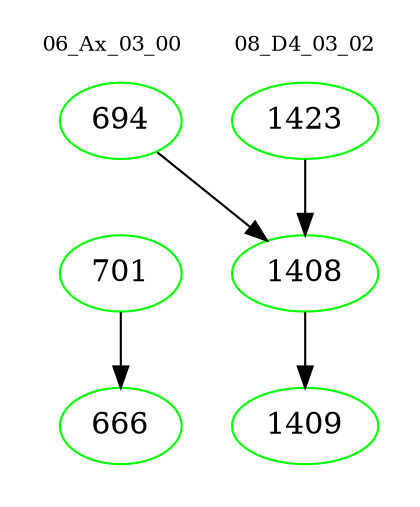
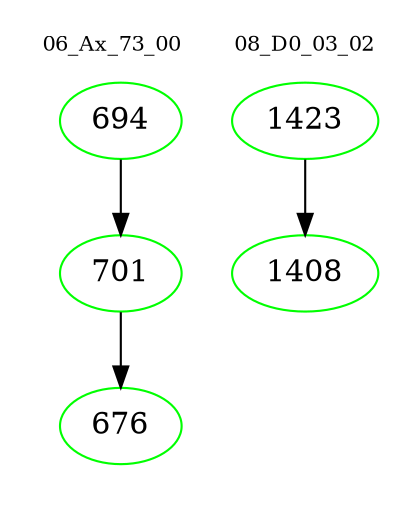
cluster "06_Ax_03_00": label "06_Ax_03_00" -> "06_Ax_73_00"
cluster "08_D4_03_02": label "08_D4_03_02" -> "08_D0_03_02"
edge "694" -> "1408": now "694" -> "701"
node "666": label "666" -> "676"
node "1409": removed
